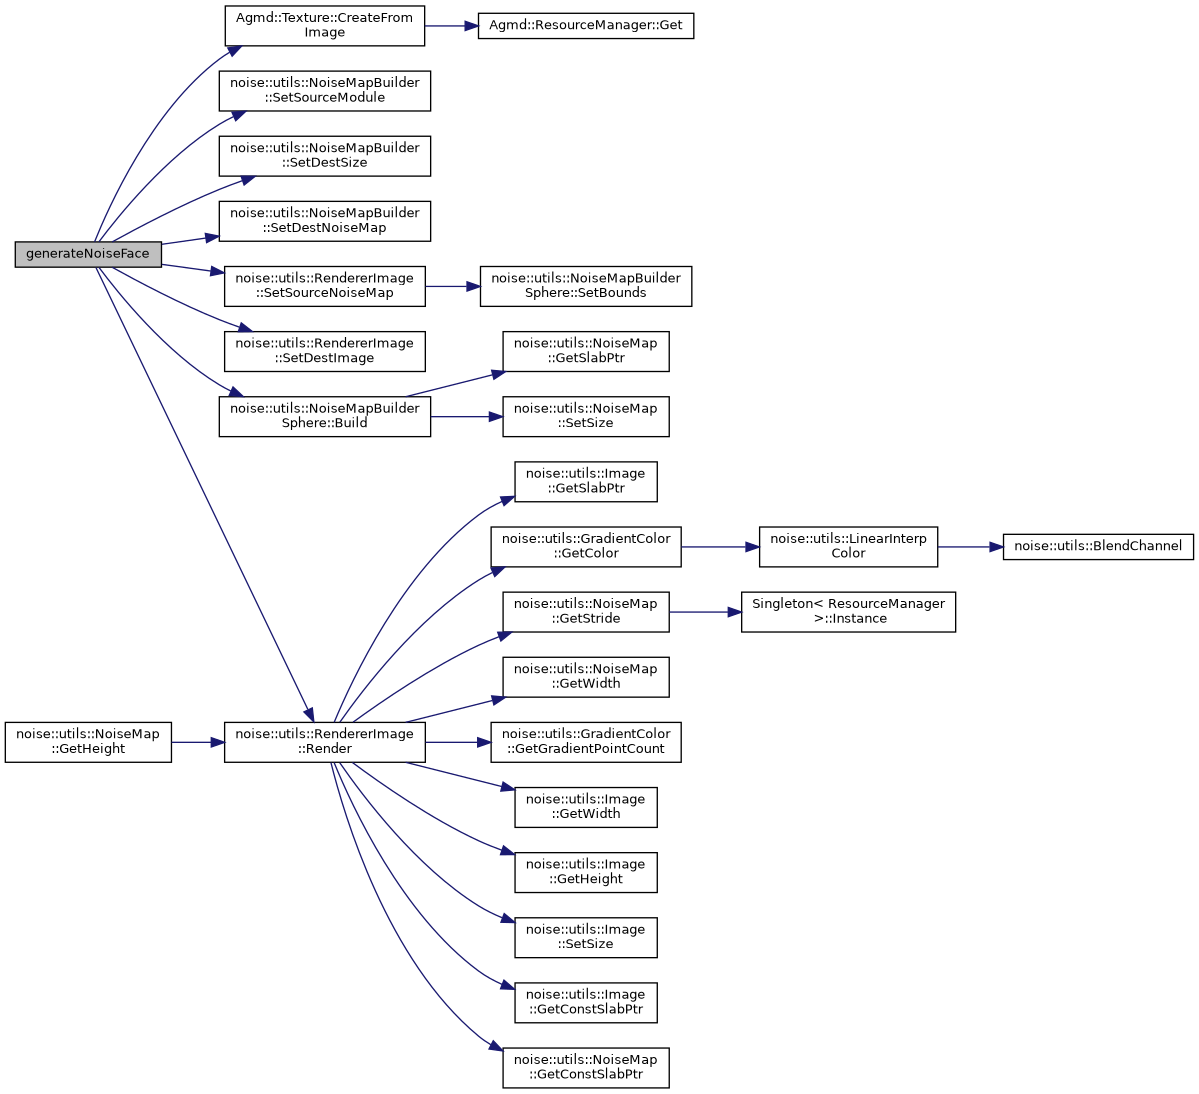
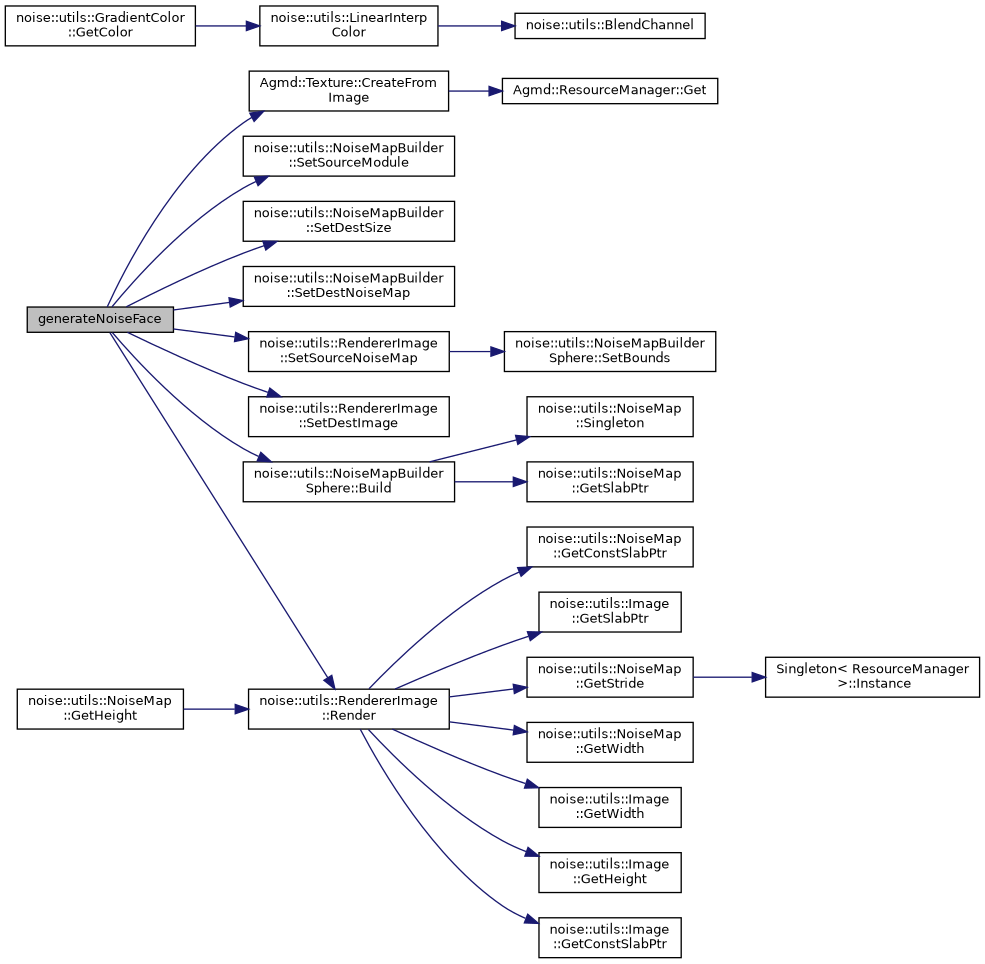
node "noise::utils::NoiseMap ::SetSize": label "noise::utils::NoiseMap ::SetSize" -> "noise::utils::NoiseMap ::Singleton"
edge "noise::utils::RendererImage ::Render" -> "noise::utils::GradientColor ::GetColor": removed
node "noise::utils::GradientColor ::GetGradientPointCount": removed
node "noise::utils::Image ::SetSize": removed
